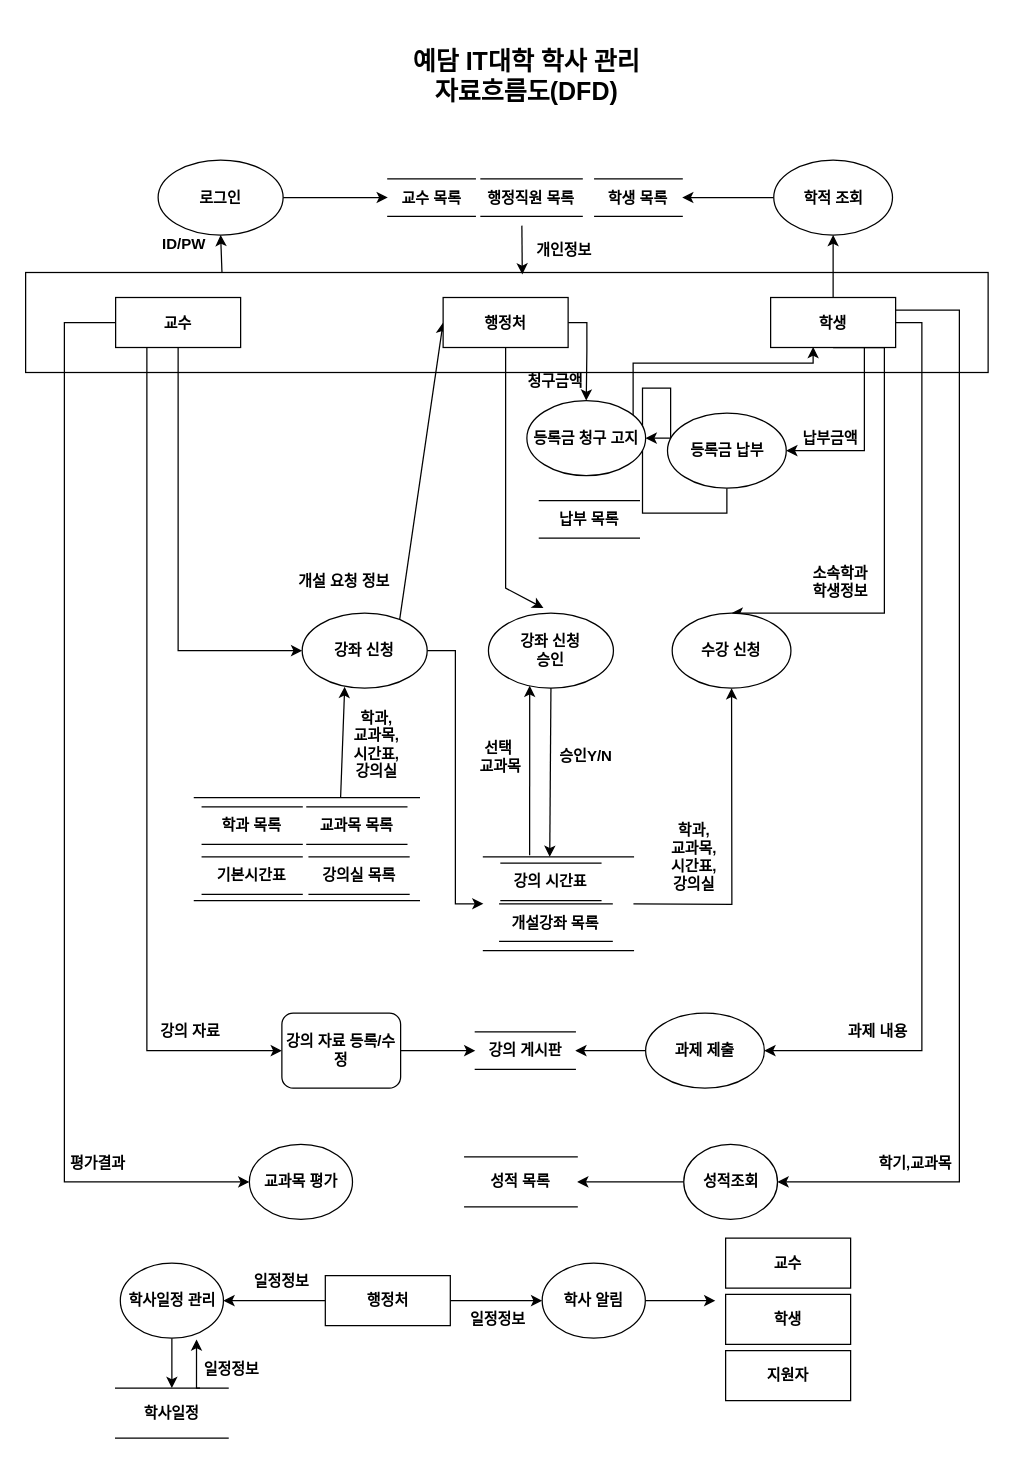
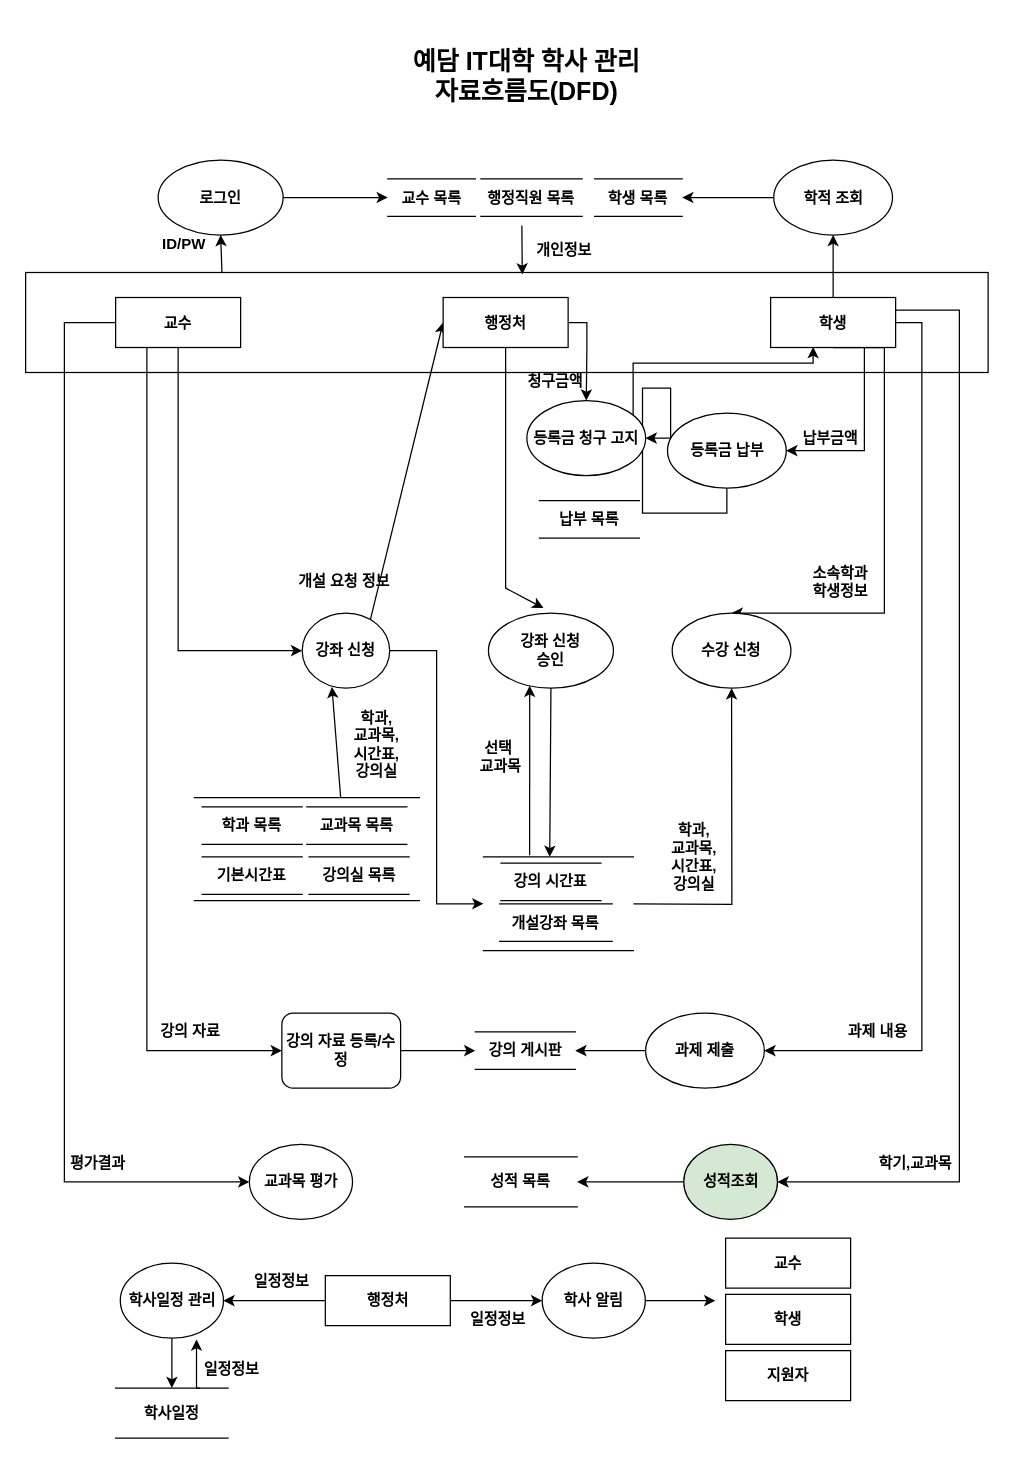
node "강좌 신청": size 125x75 -> 88x75
node "승인Y/N": removed
node "성적조회": fillcolor #ffffff -> #d5e8d4
